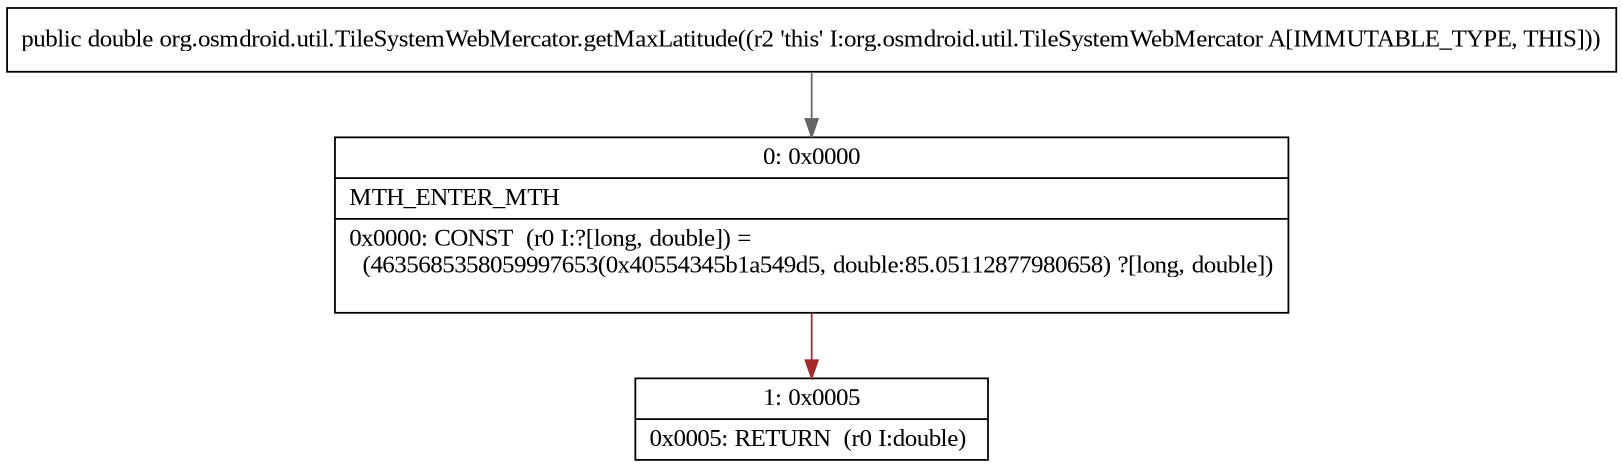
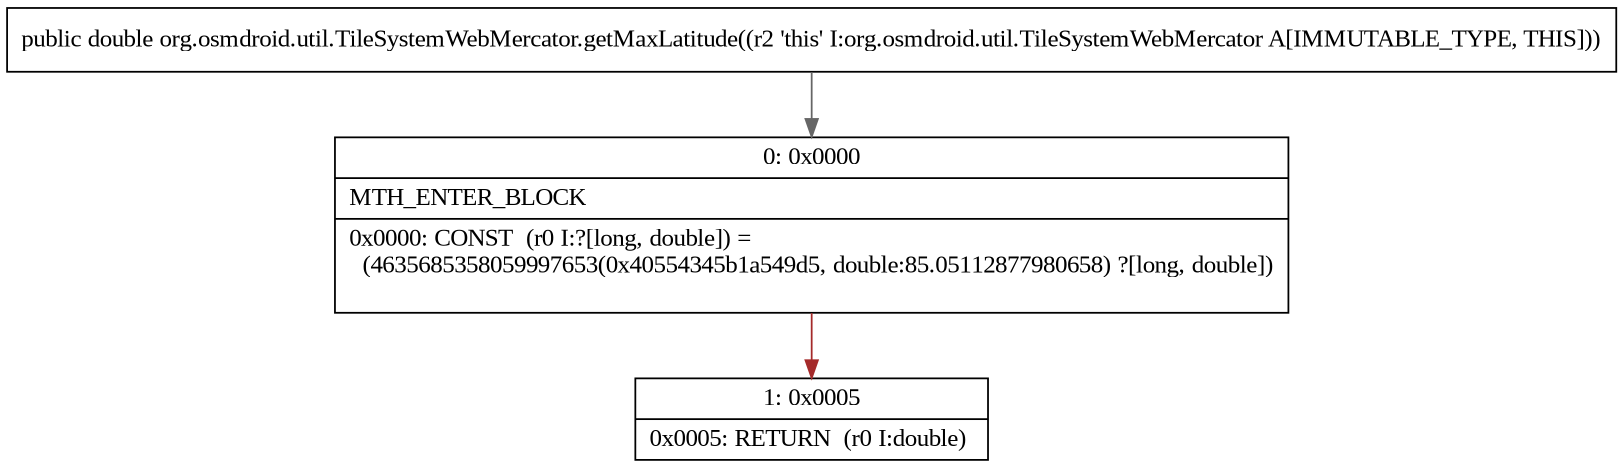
node "0: 0x0000": text "MTH_ENTER_MTH" -> "MTH_ENTER_BLOCK"
